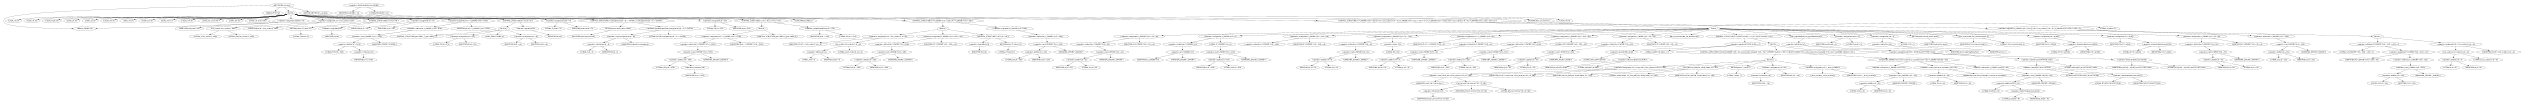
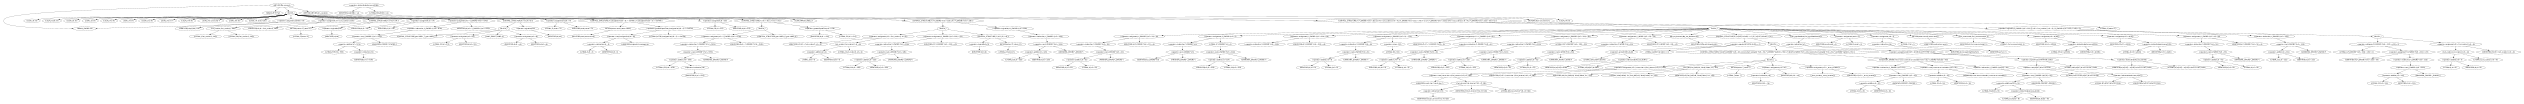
node "(LOCAL,v5: int)": removed
node "(IDENTIFIER,v5,tftp_set_timeouts(v5))": added
